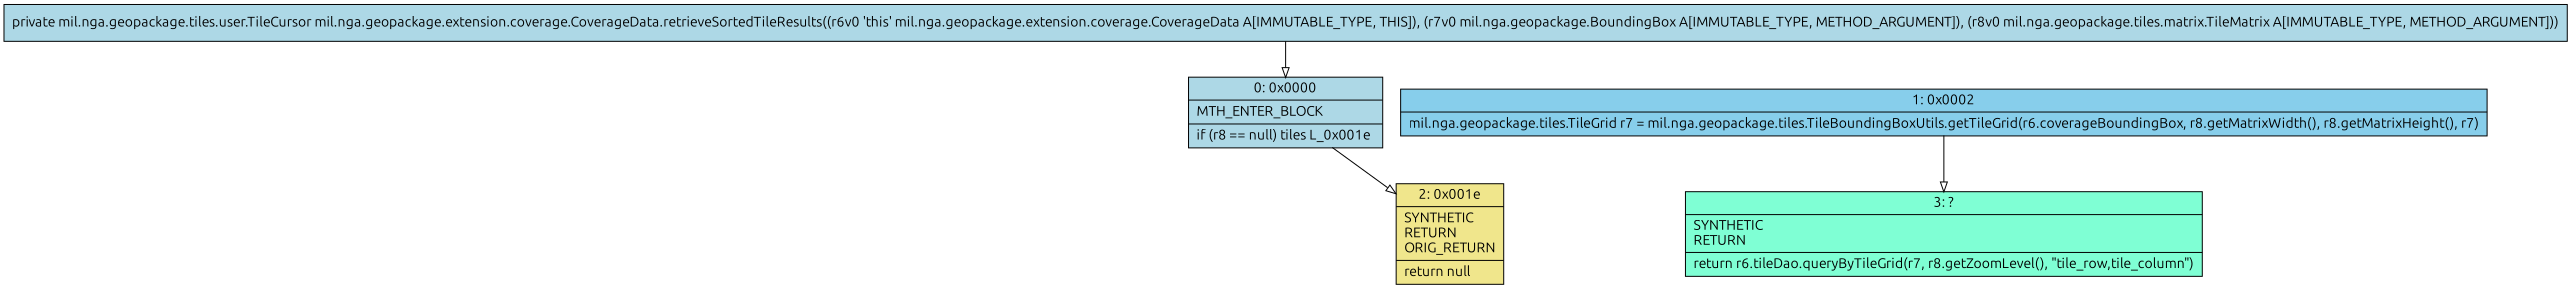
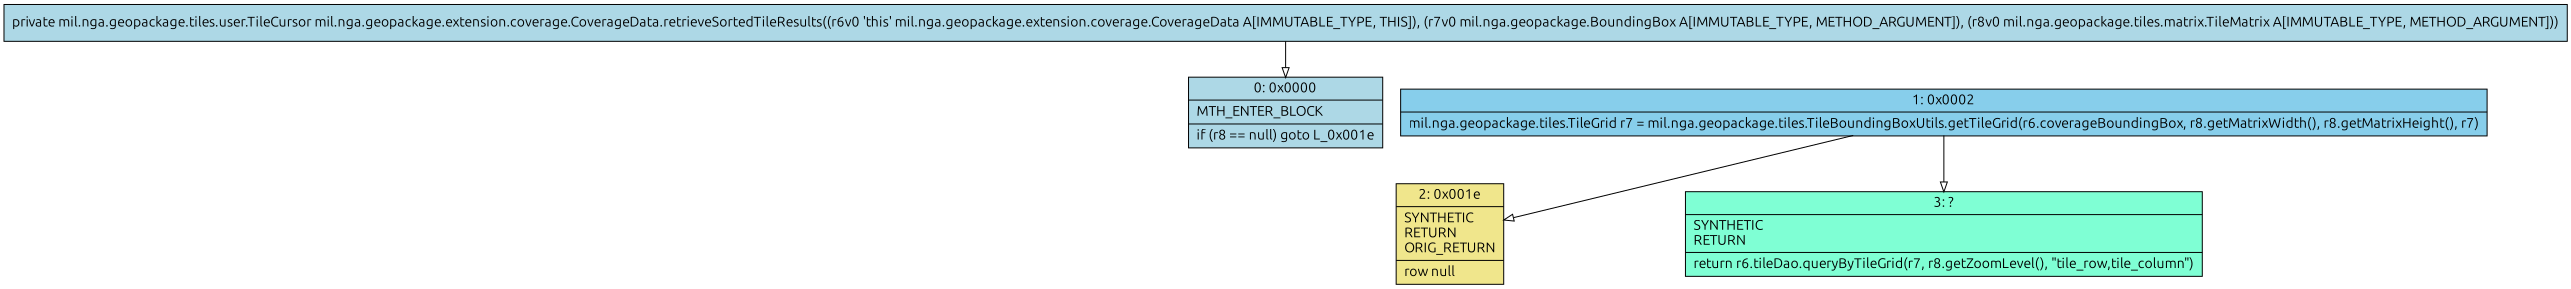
node "0: 0x0000": text "if (r8 == null) tiles L_0x001e" -> "if (r8 == null) goto L_0x001e"
edge "0: 0x0000" -> "2: 0x001e": now "1: 0x0002" -> "2: 0x001e"
node "2: 0x001e": text "return null" -> "row null"
